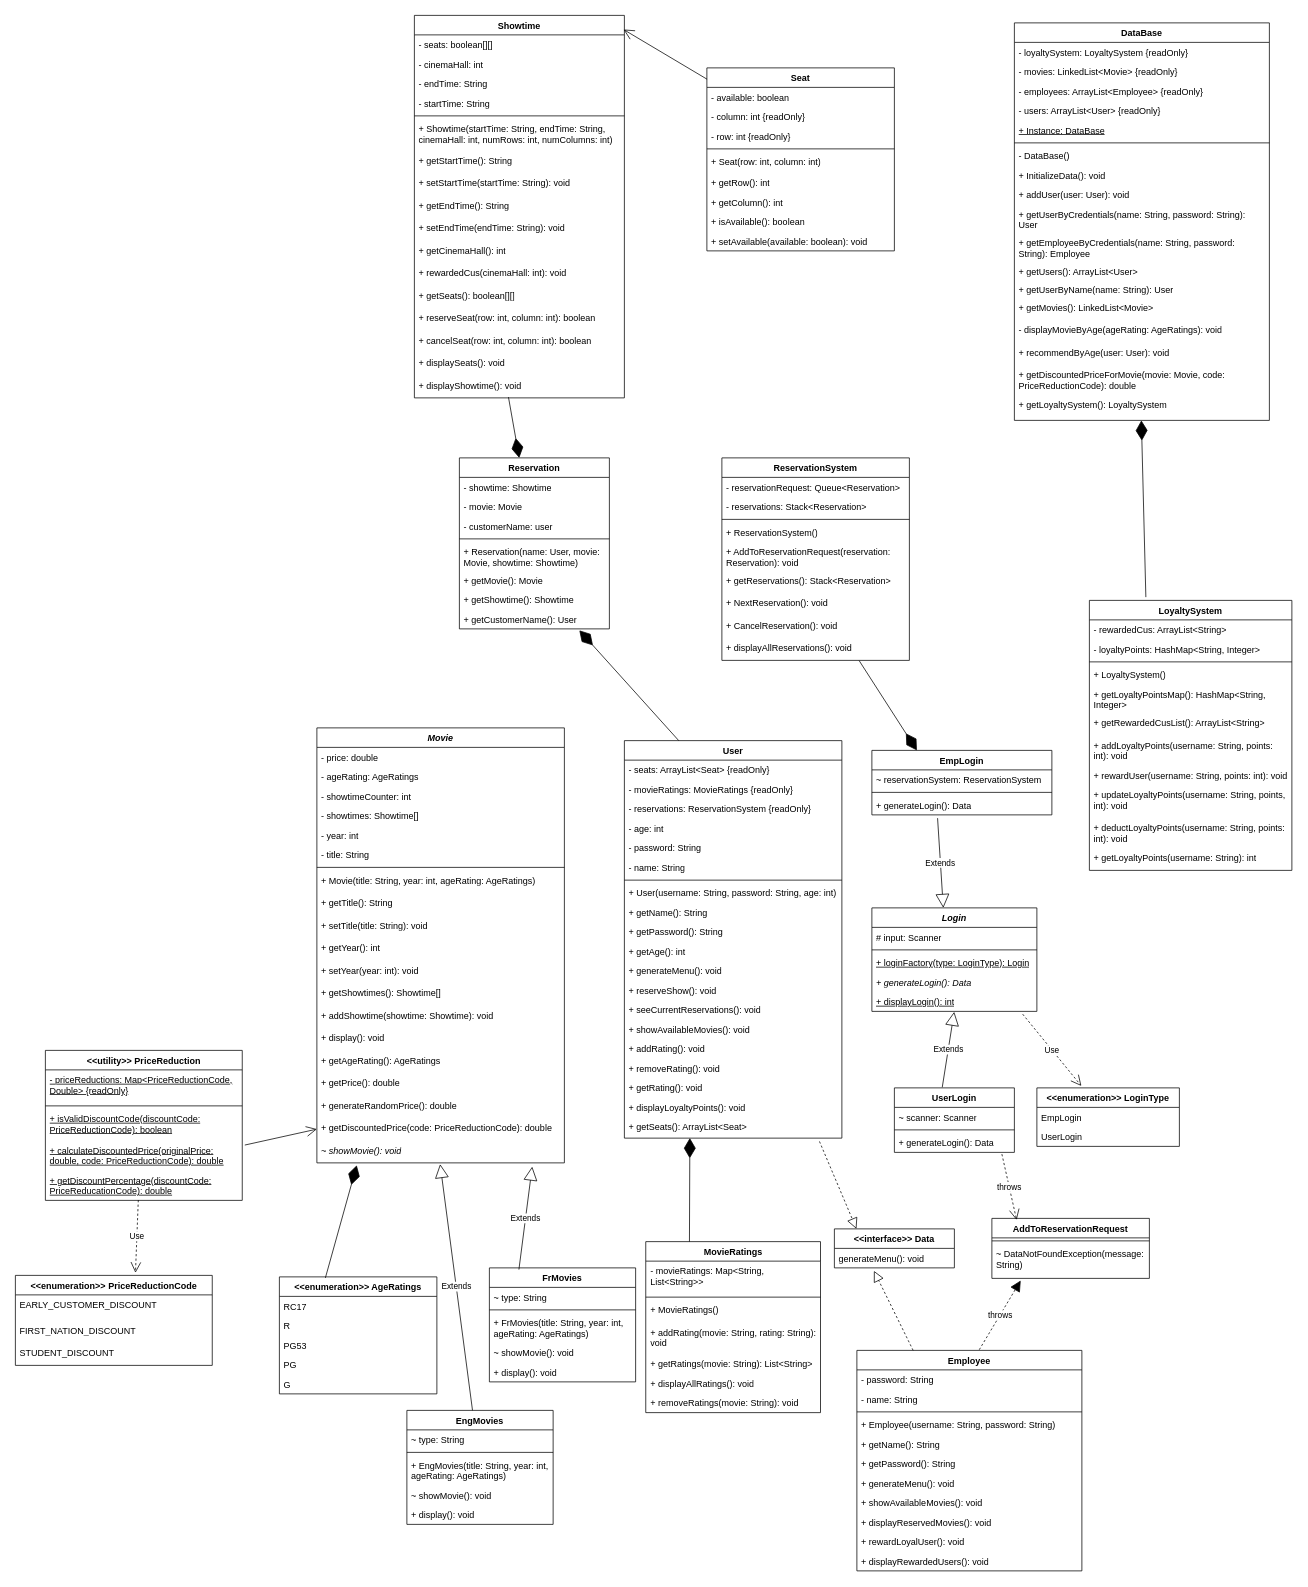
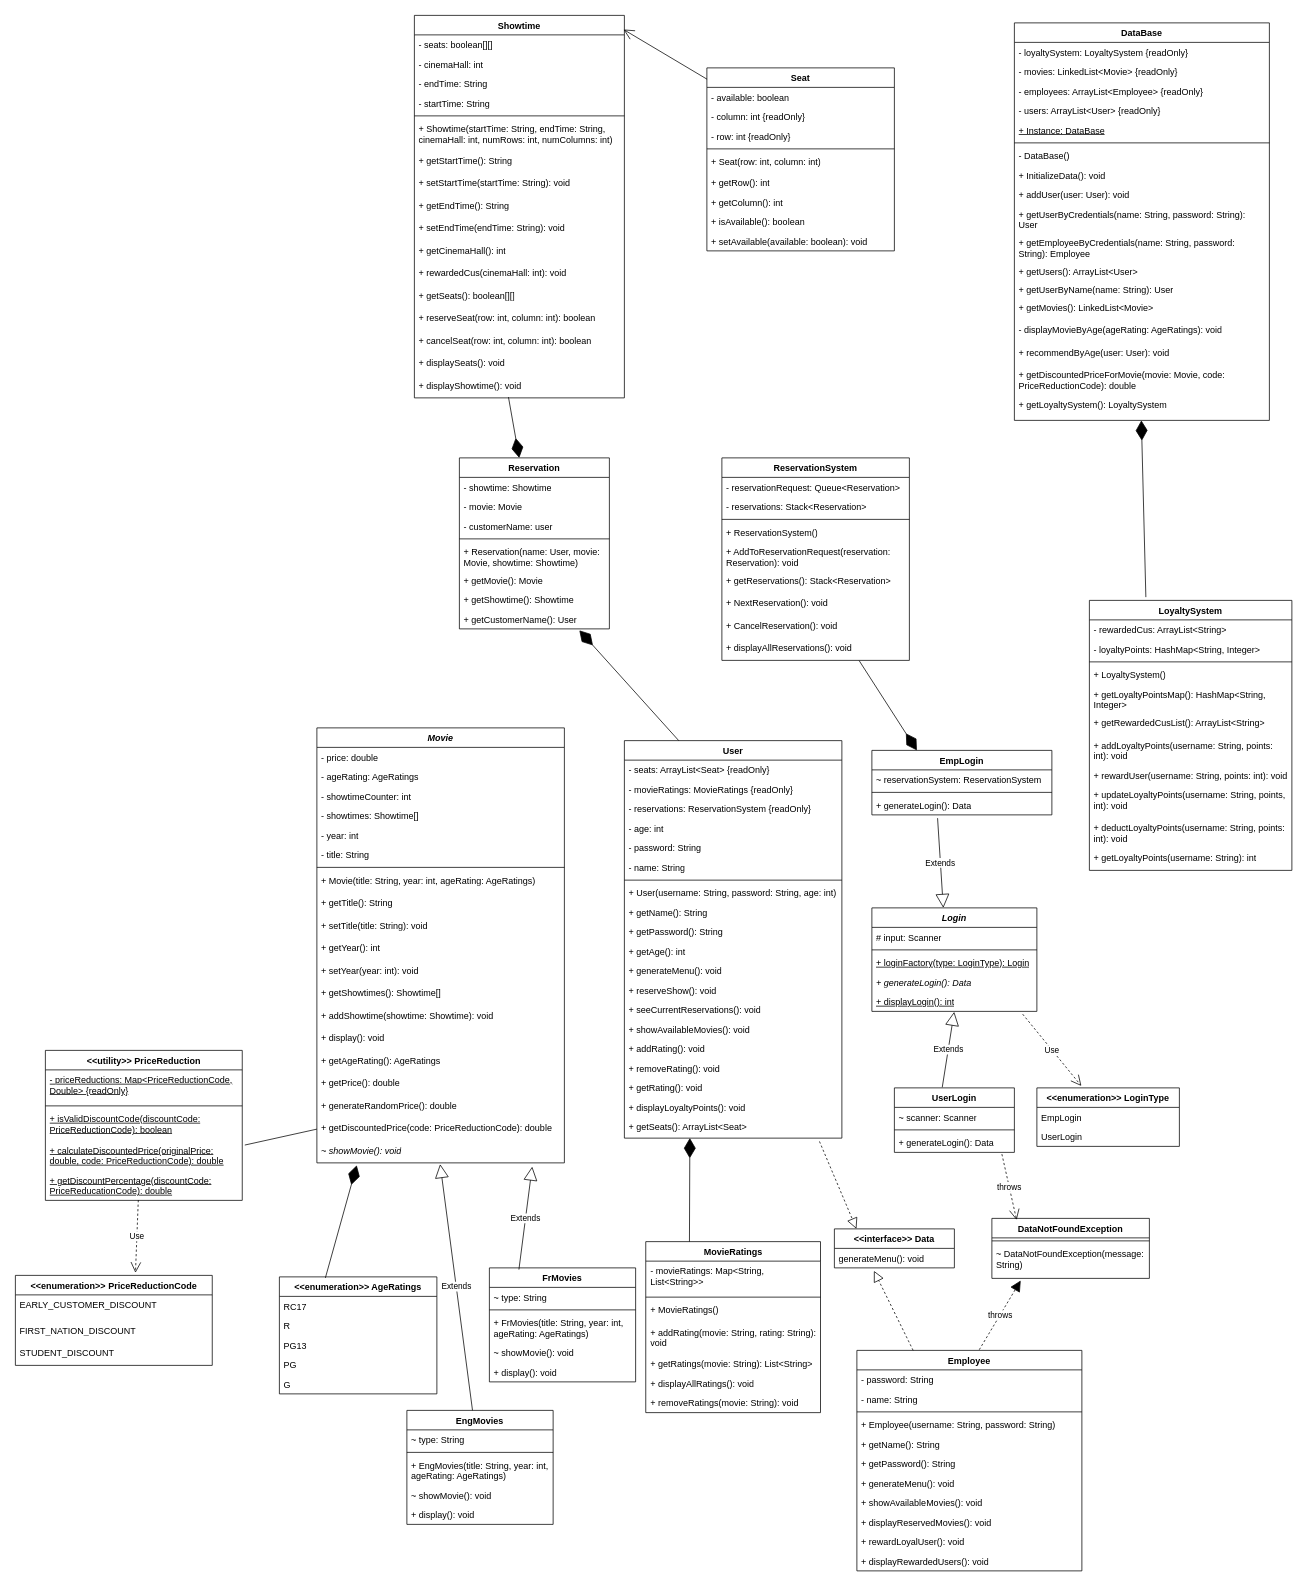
edge "+ calculateDiscountedPrice(originalPrice: double, code: PriceReductionCode): double" -> "+ getDiscountedPrice(code: PriceReductionCode): double": arrowhead open -> none
node "AddToReservationRequest": label "AddToReservationRequest" -> "DataNotFoundException"
node "PG53": label "PG53" -> "PG13"
